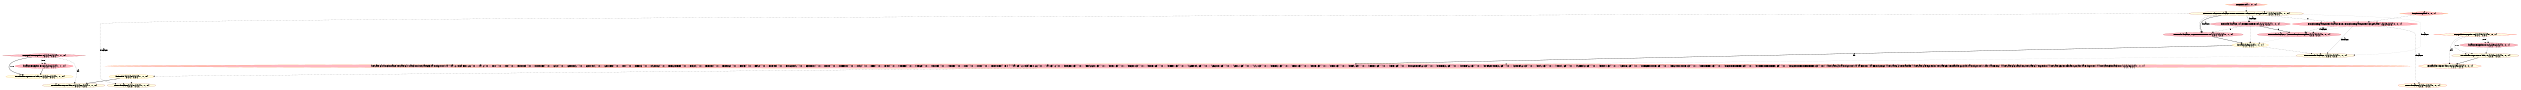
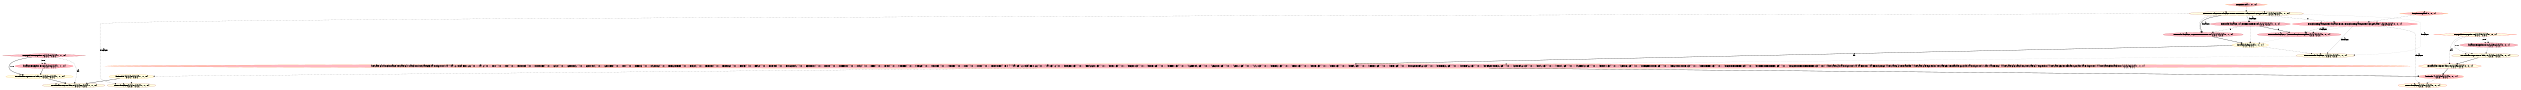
node "{exitRule()}@@@54@@@['0', '0', '1']": added
edge "_errHandler.reportError(this,re)@@@21@@@['1', '1', '0']" -> "_errHandler.recover(this,re)@@@22@@@['1', '1', '0']": added
